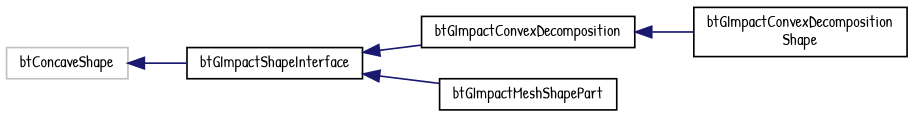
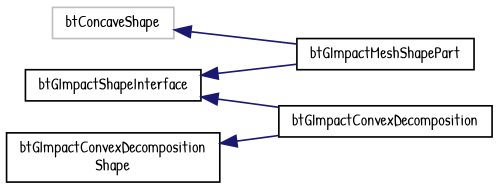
edge "btGImpactConvexDecomposition Shape" -> "btGImpactConvexDecomposition": reversed
edge "btGImpactShapeInterface" -> "btConcaveShape": now "btGImpactMeshShapePart" -> "btConcaveShape"
